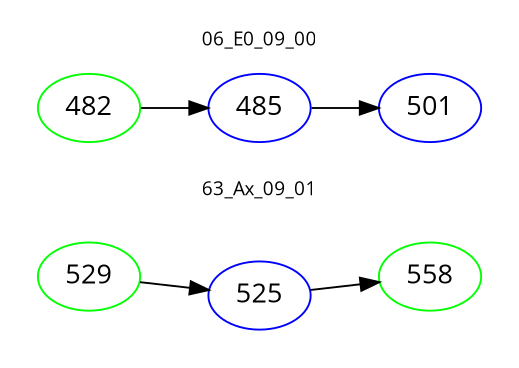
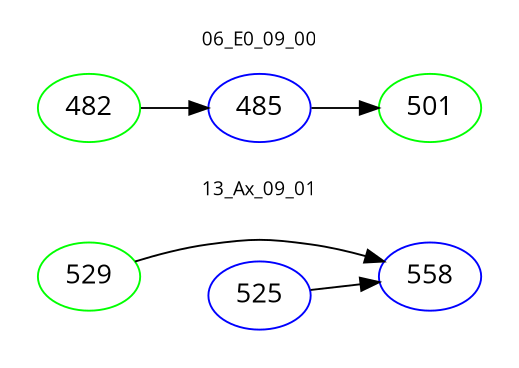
node "501": color blue -> green
cluster "63_Ax_09_01": label "63_Ax_09_01" -> "13_Ax_09_01"
node "558": color green -> blue
edge "529" -> "525": now "529" -> "558"
